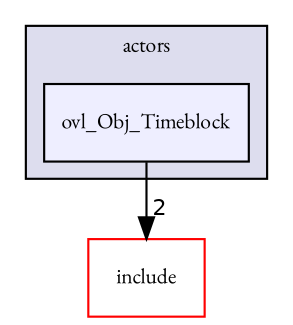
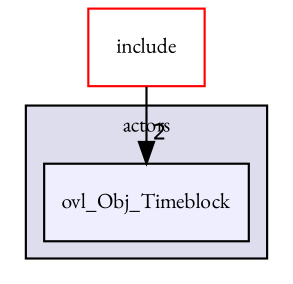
edge "ovl_Obj_Timeblock" -> "include": reversed
